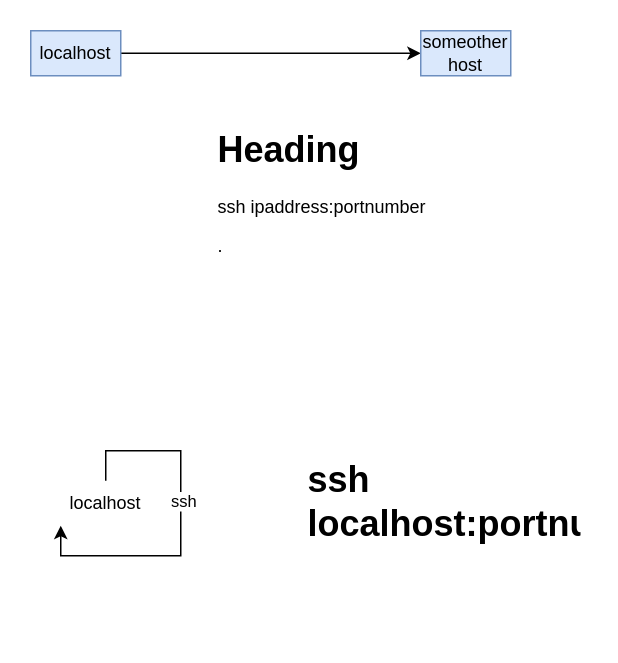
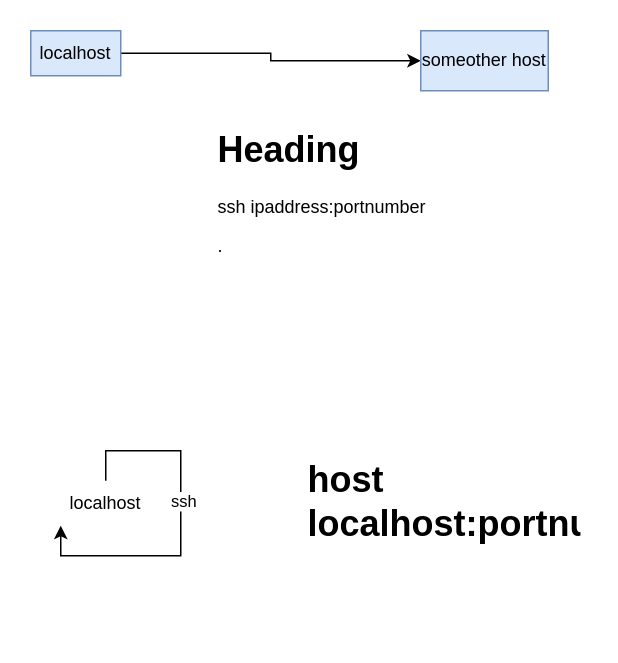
node "someother host": size 90x45 -> 128x60
node "ssh localhost:portnumber": label "ssh localhost:portnumber" -> "host localhost:portnumber"
